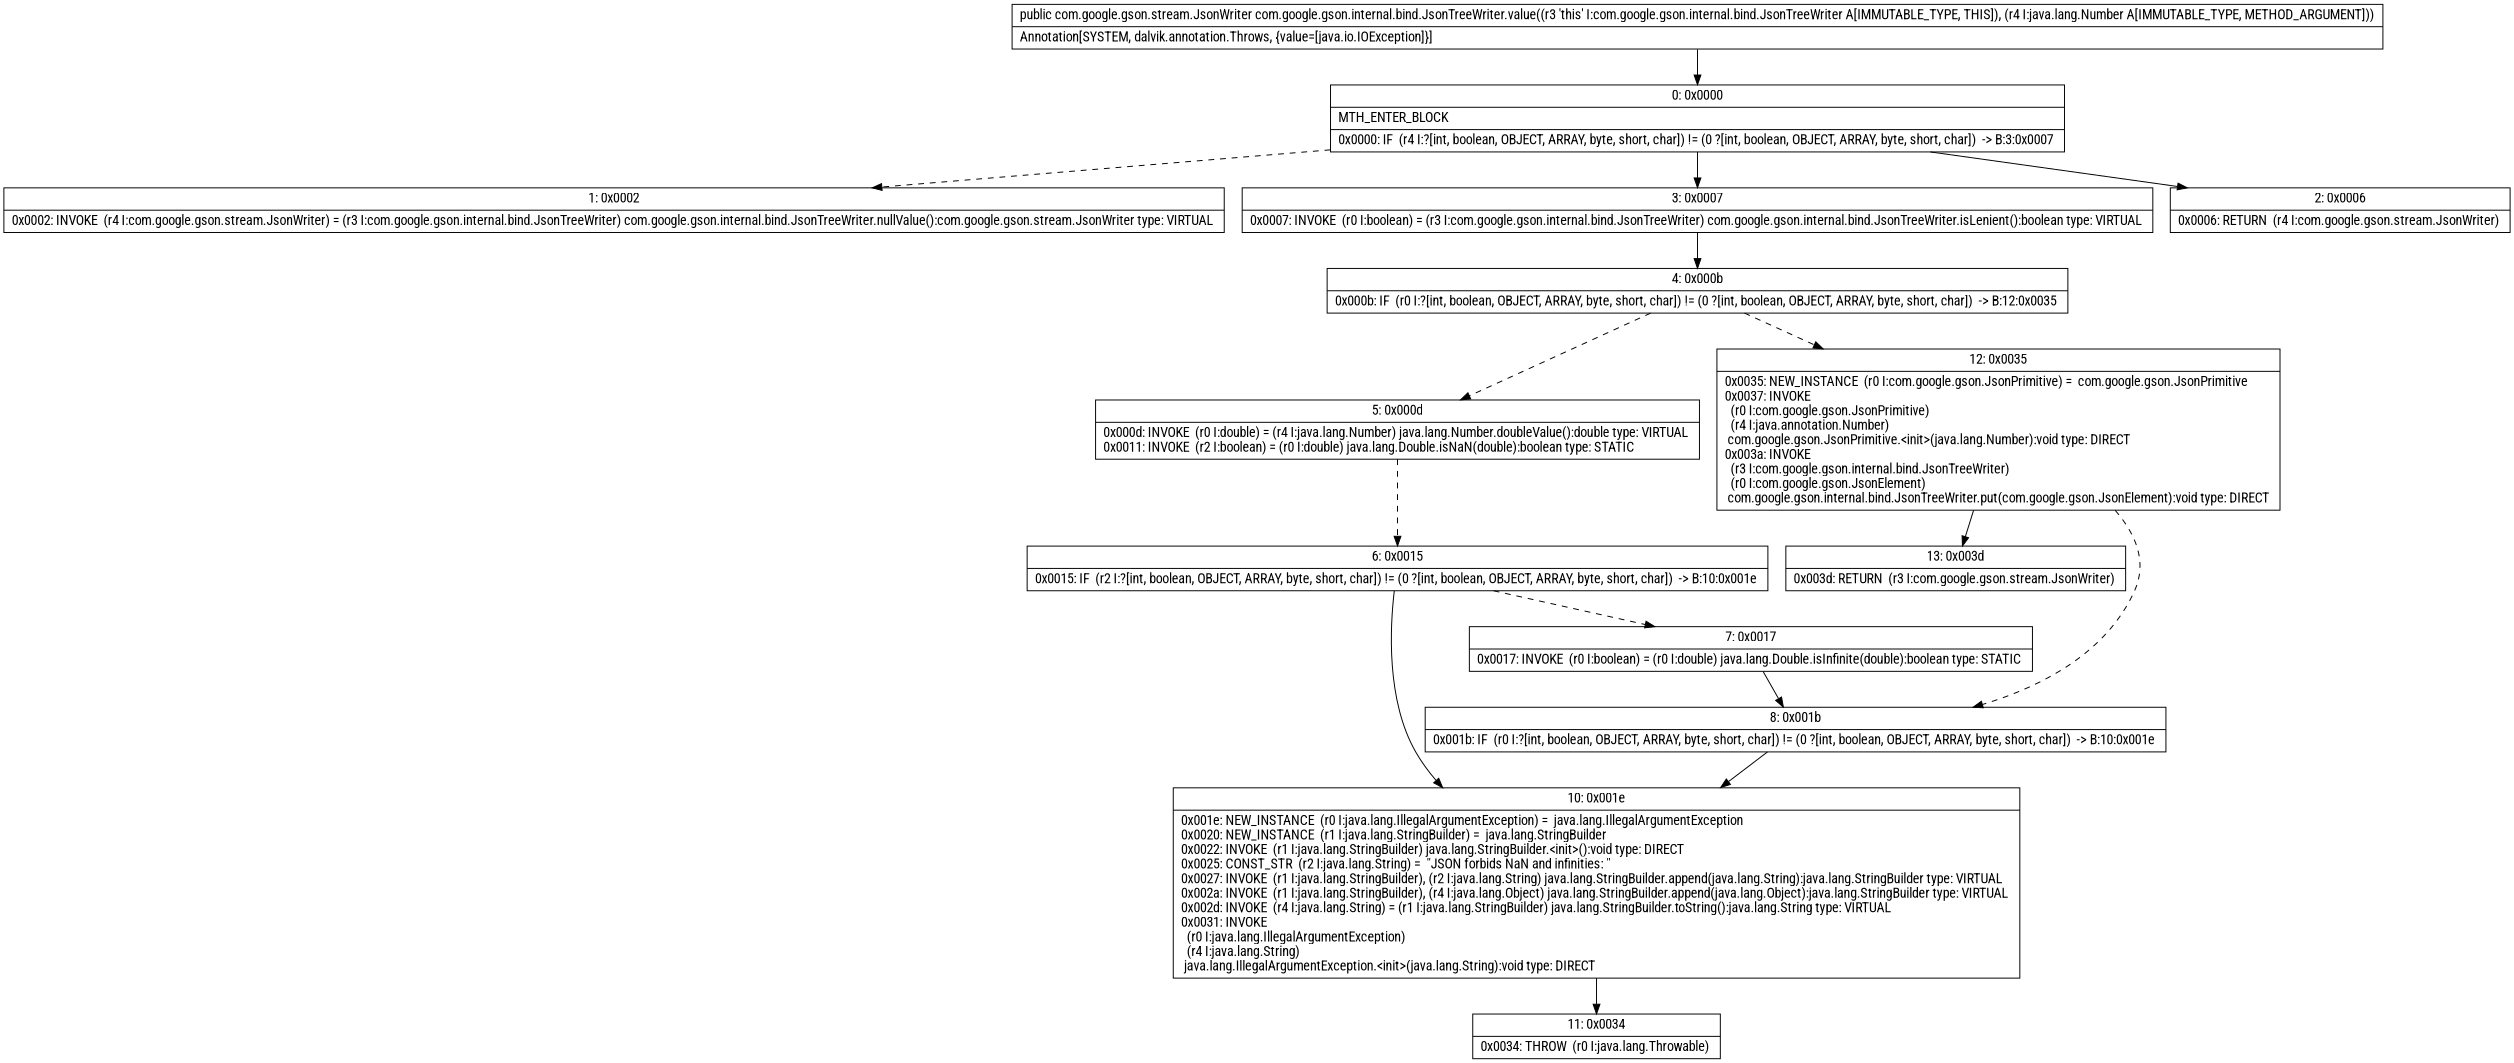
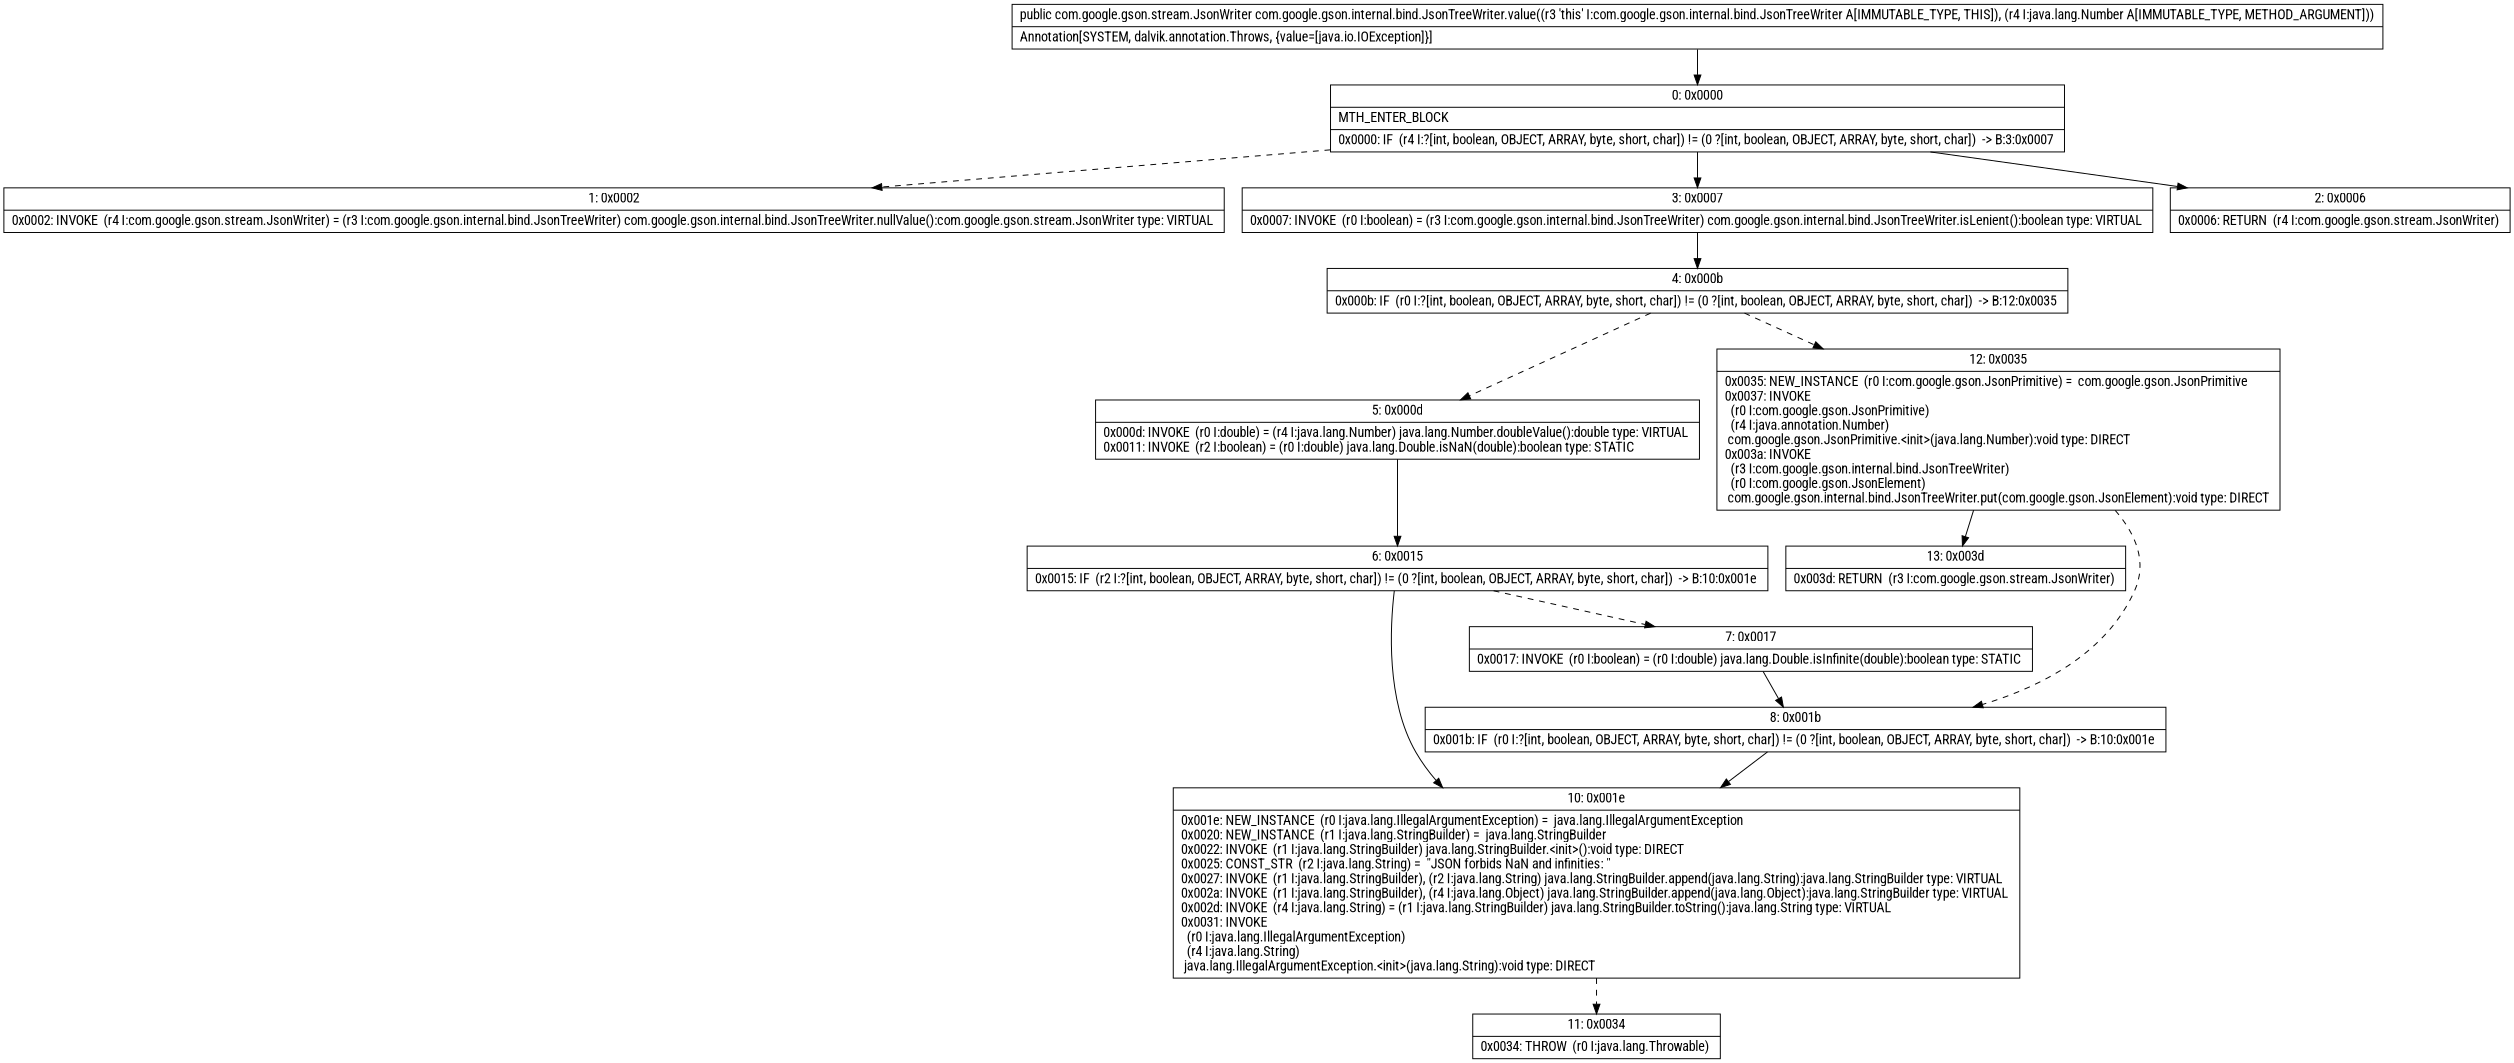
edge "5: 0x000d" -> "6: 0x0015": style dashed -> solid
edge "10: 0x001e" -> "11: 0x0034": style solid -> dashed
